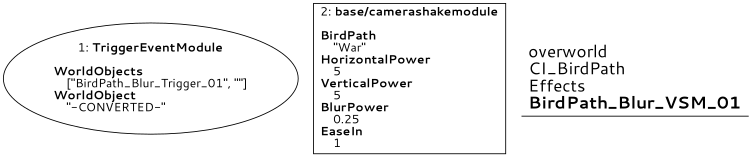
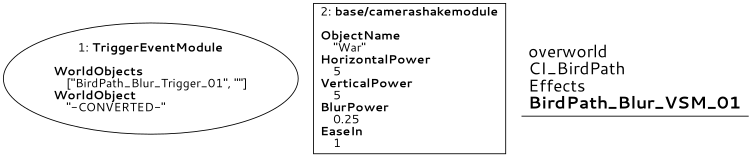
node "2:": text "BirdPath" -> "ObjectName"
